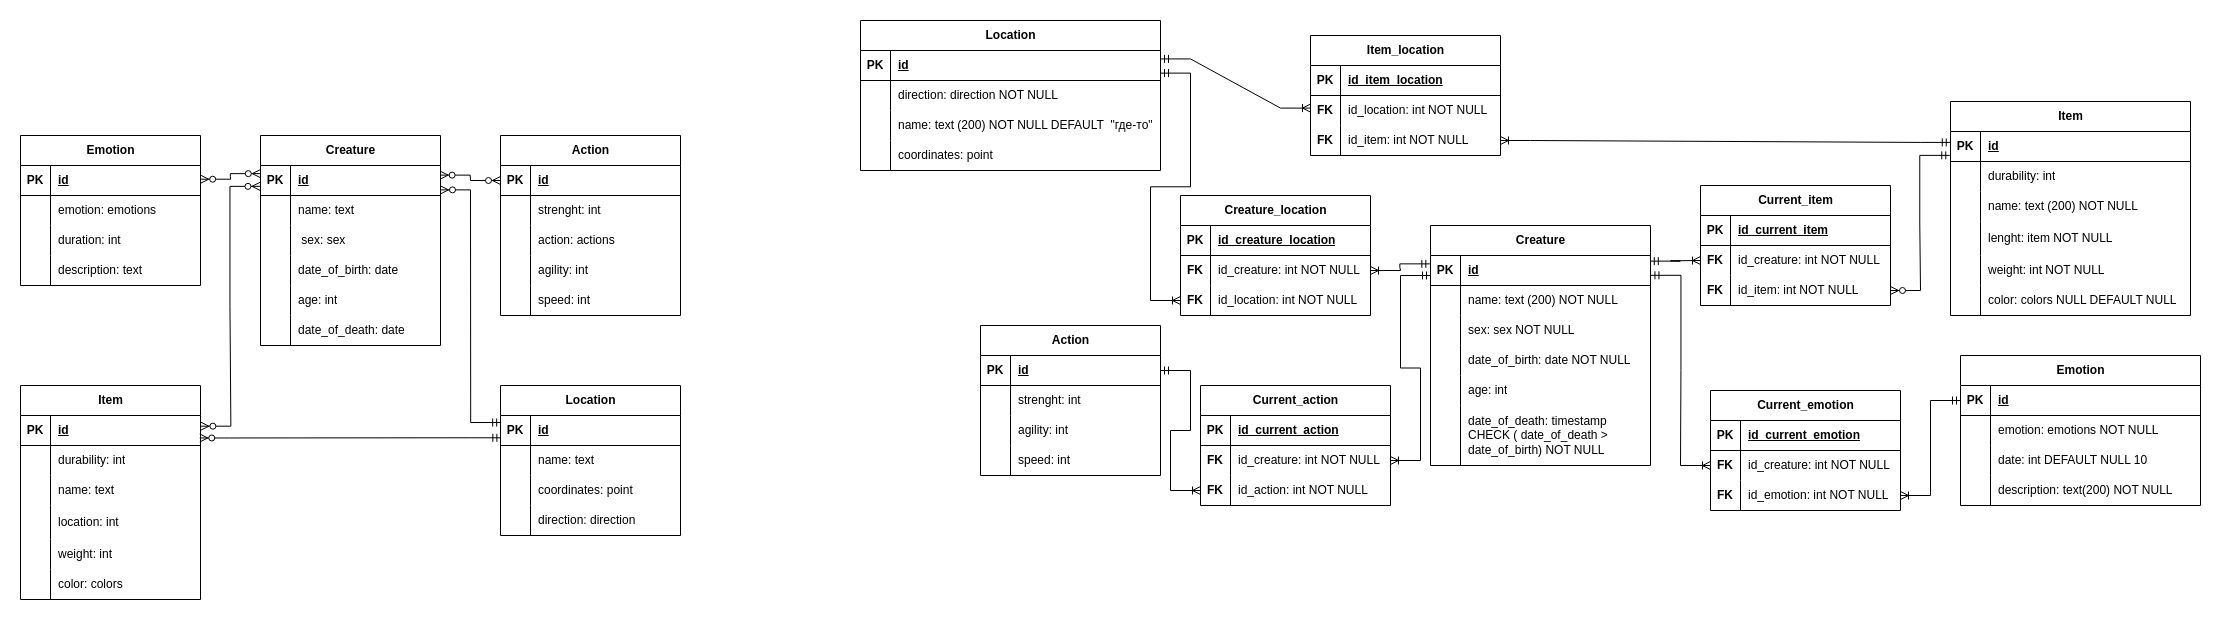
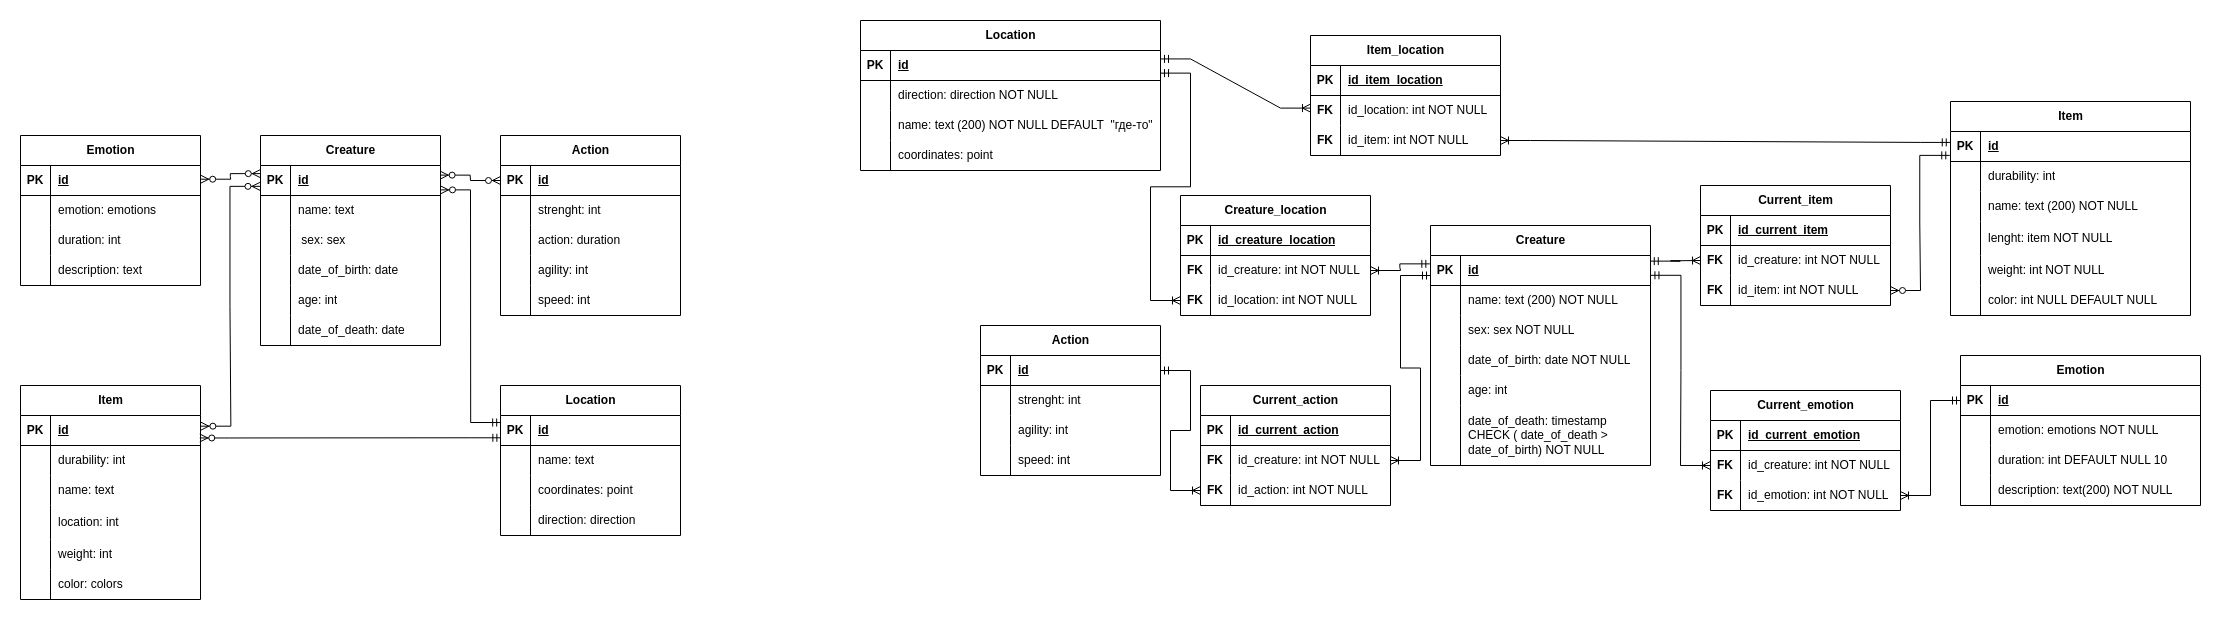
node "action: actions": label "action: actions" -> "action: duration"
node "color: colors NULL DEFAULT NULL": label "color: colors NULL DEFAULT NULL" -> "color: int NULL DEFAULT NULL"
node "date: int DEFAULT NULL 10": label "date: int DEFAULT NULL 10" -> "duration: int DEFAULT NULL 10"
